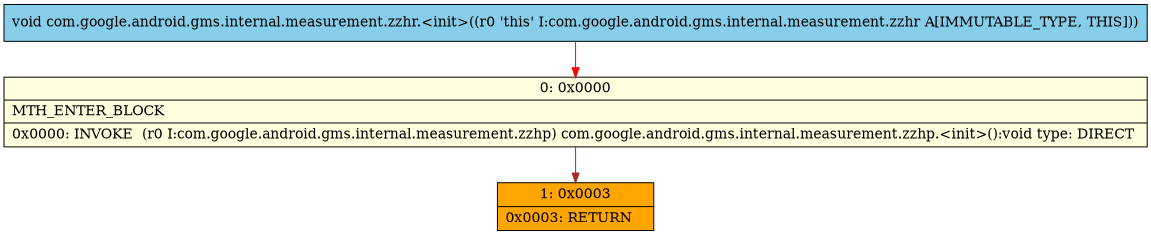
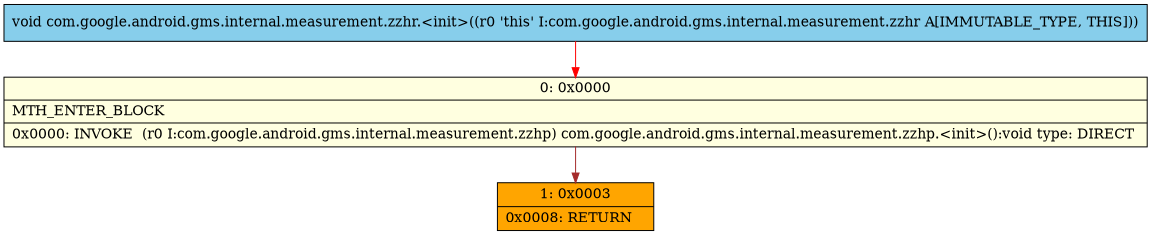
node "1: 0x0003": text "0x0003: RETURN" -> "0x0008: RETURN"
